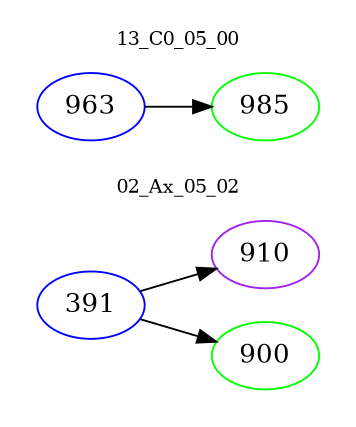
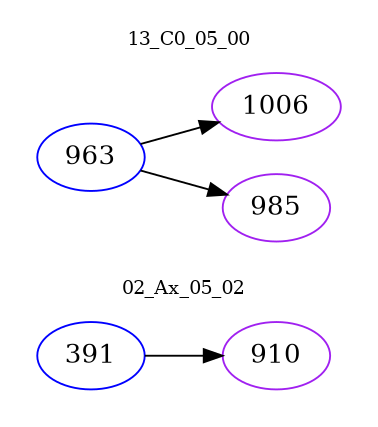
node "985": color green -> purple
node "1006": added
node "900": removed
